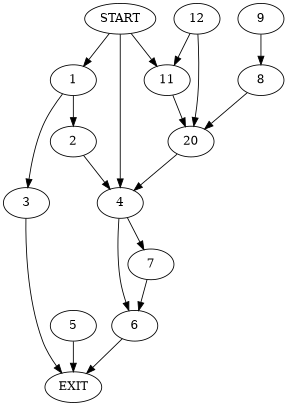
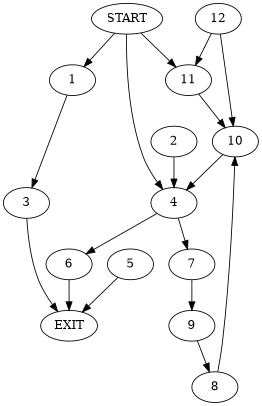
edge "1" -> "2": removed
node "20": label "20" -> "10"
edge "7" -> "6": now "7" -> "9"
